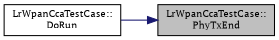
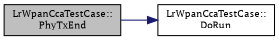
edge "LrWpanCcaTestCase:: DoRun" -> "LrWpanCcaTestCase:: PhyTxEnd": reversed
